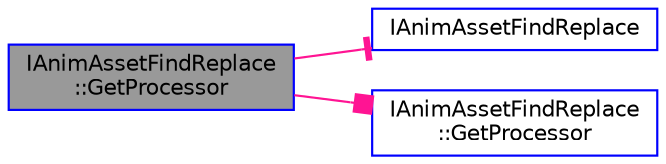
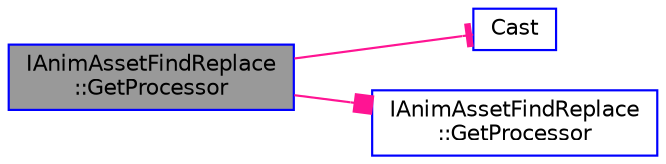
node "IAnimAssetFindReplace": label "IAnimAssetFindReplace" -> "Cast"
